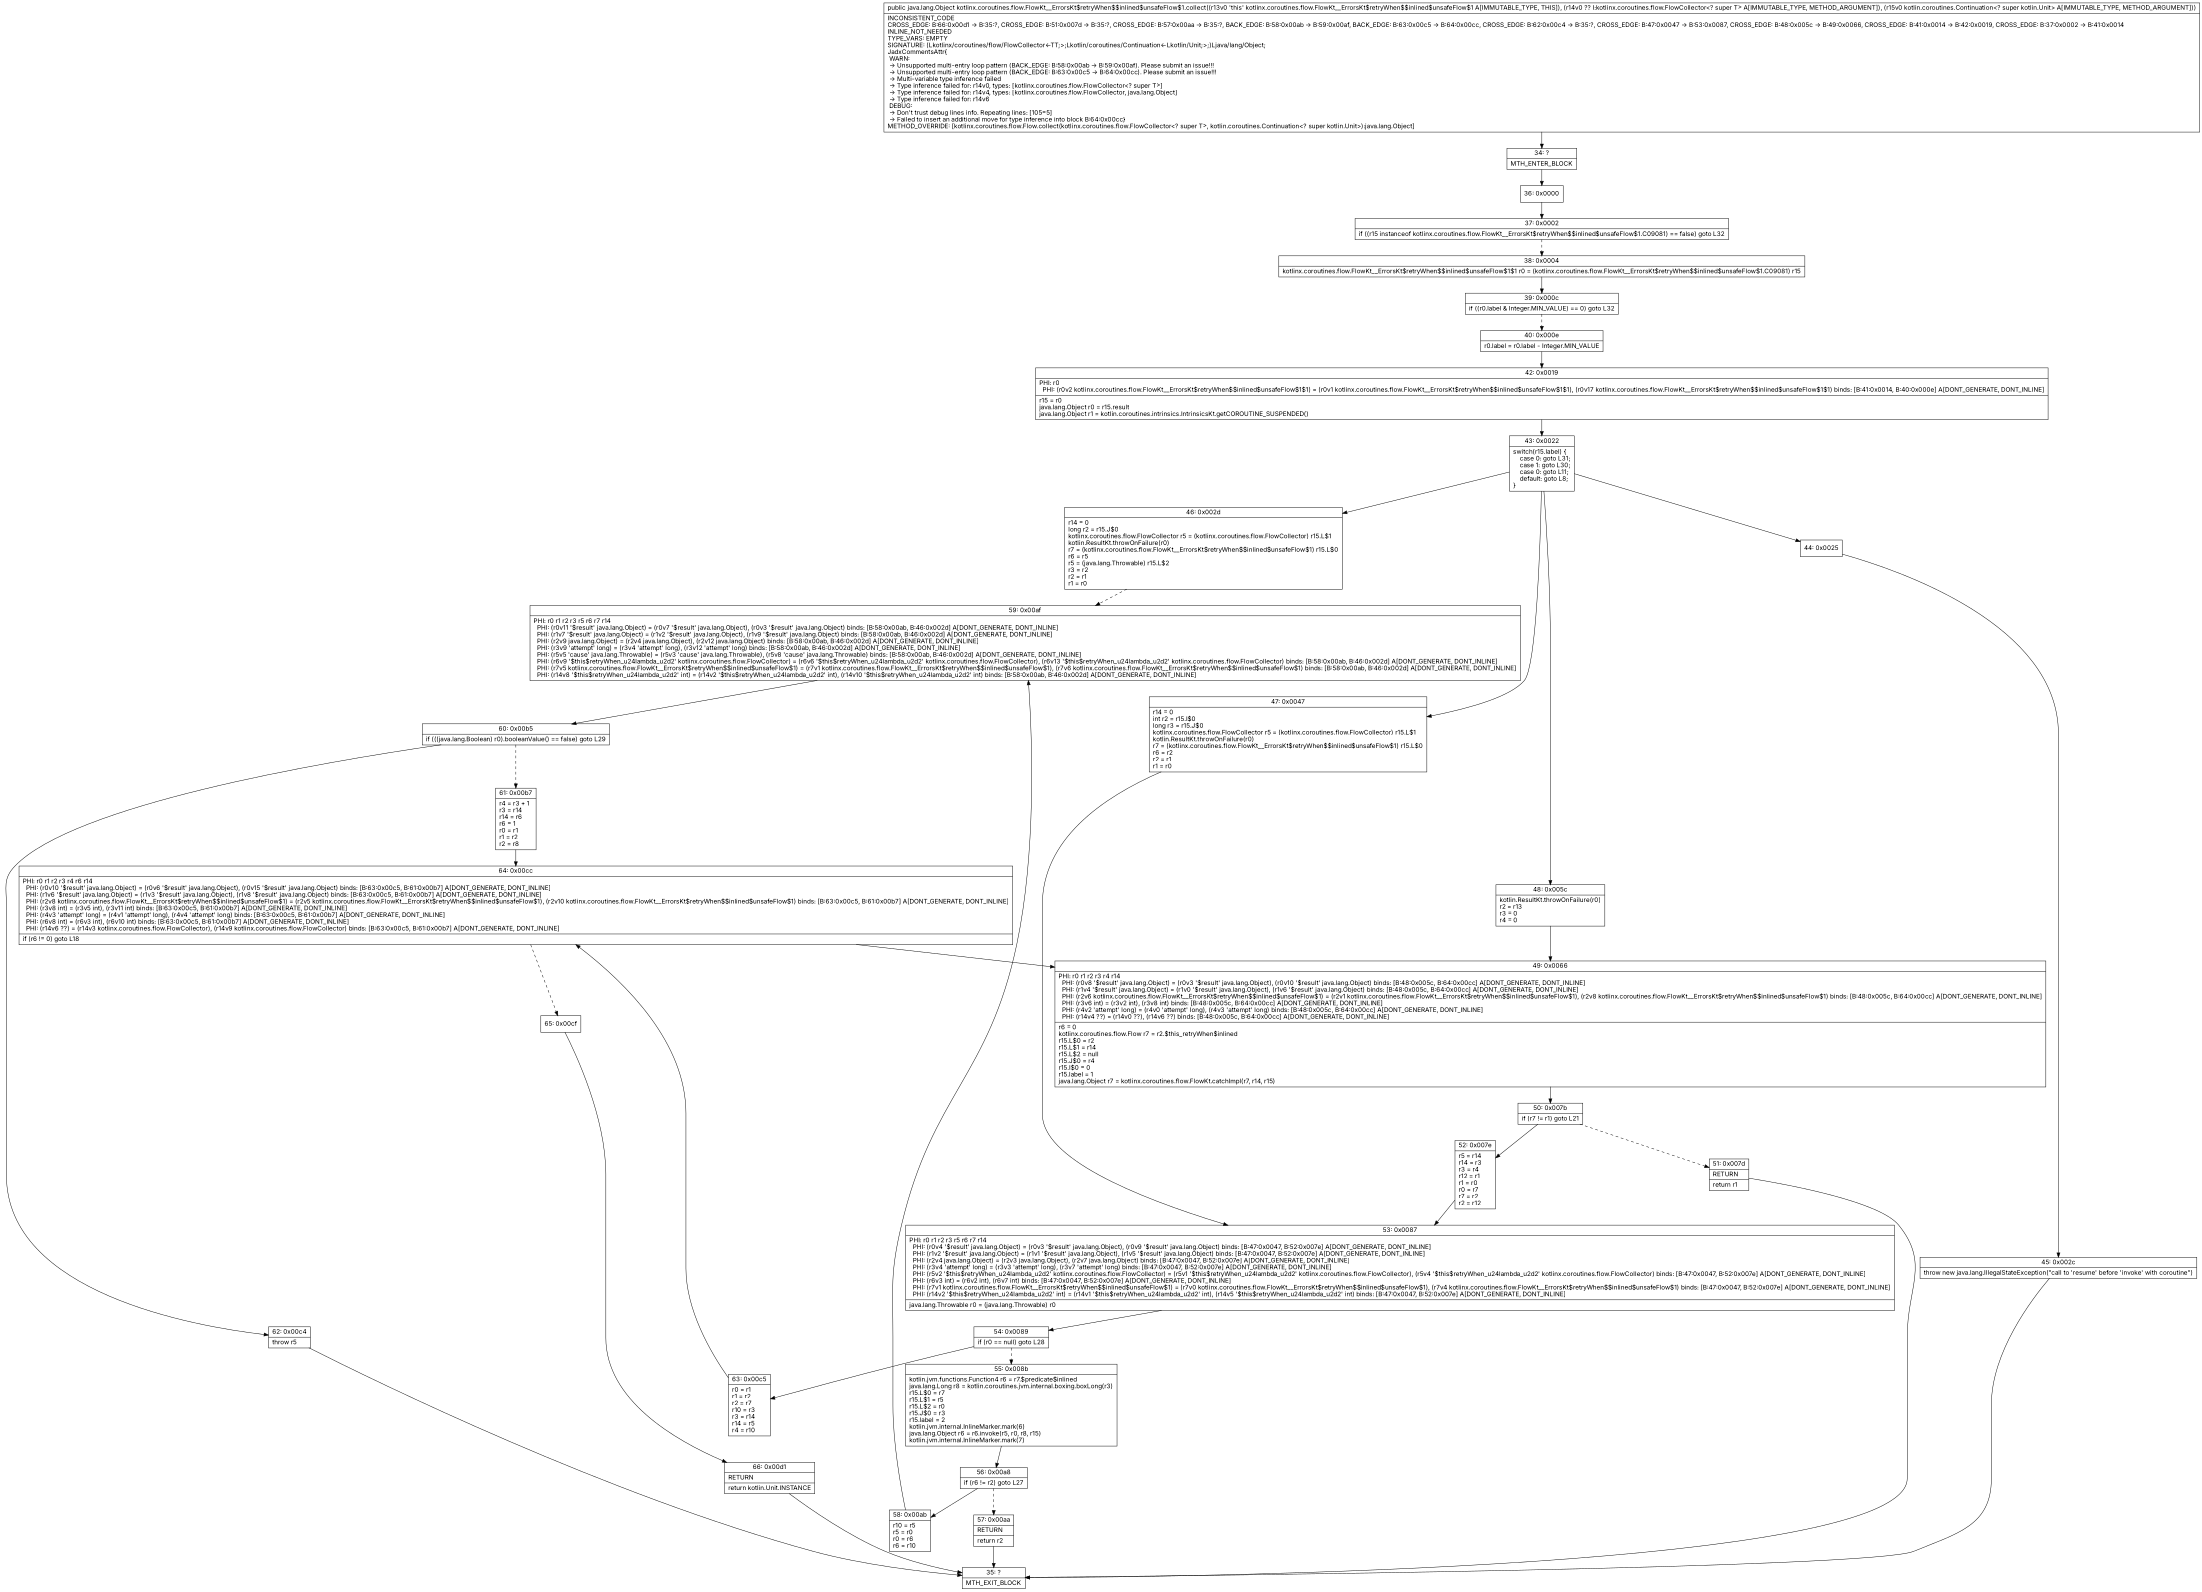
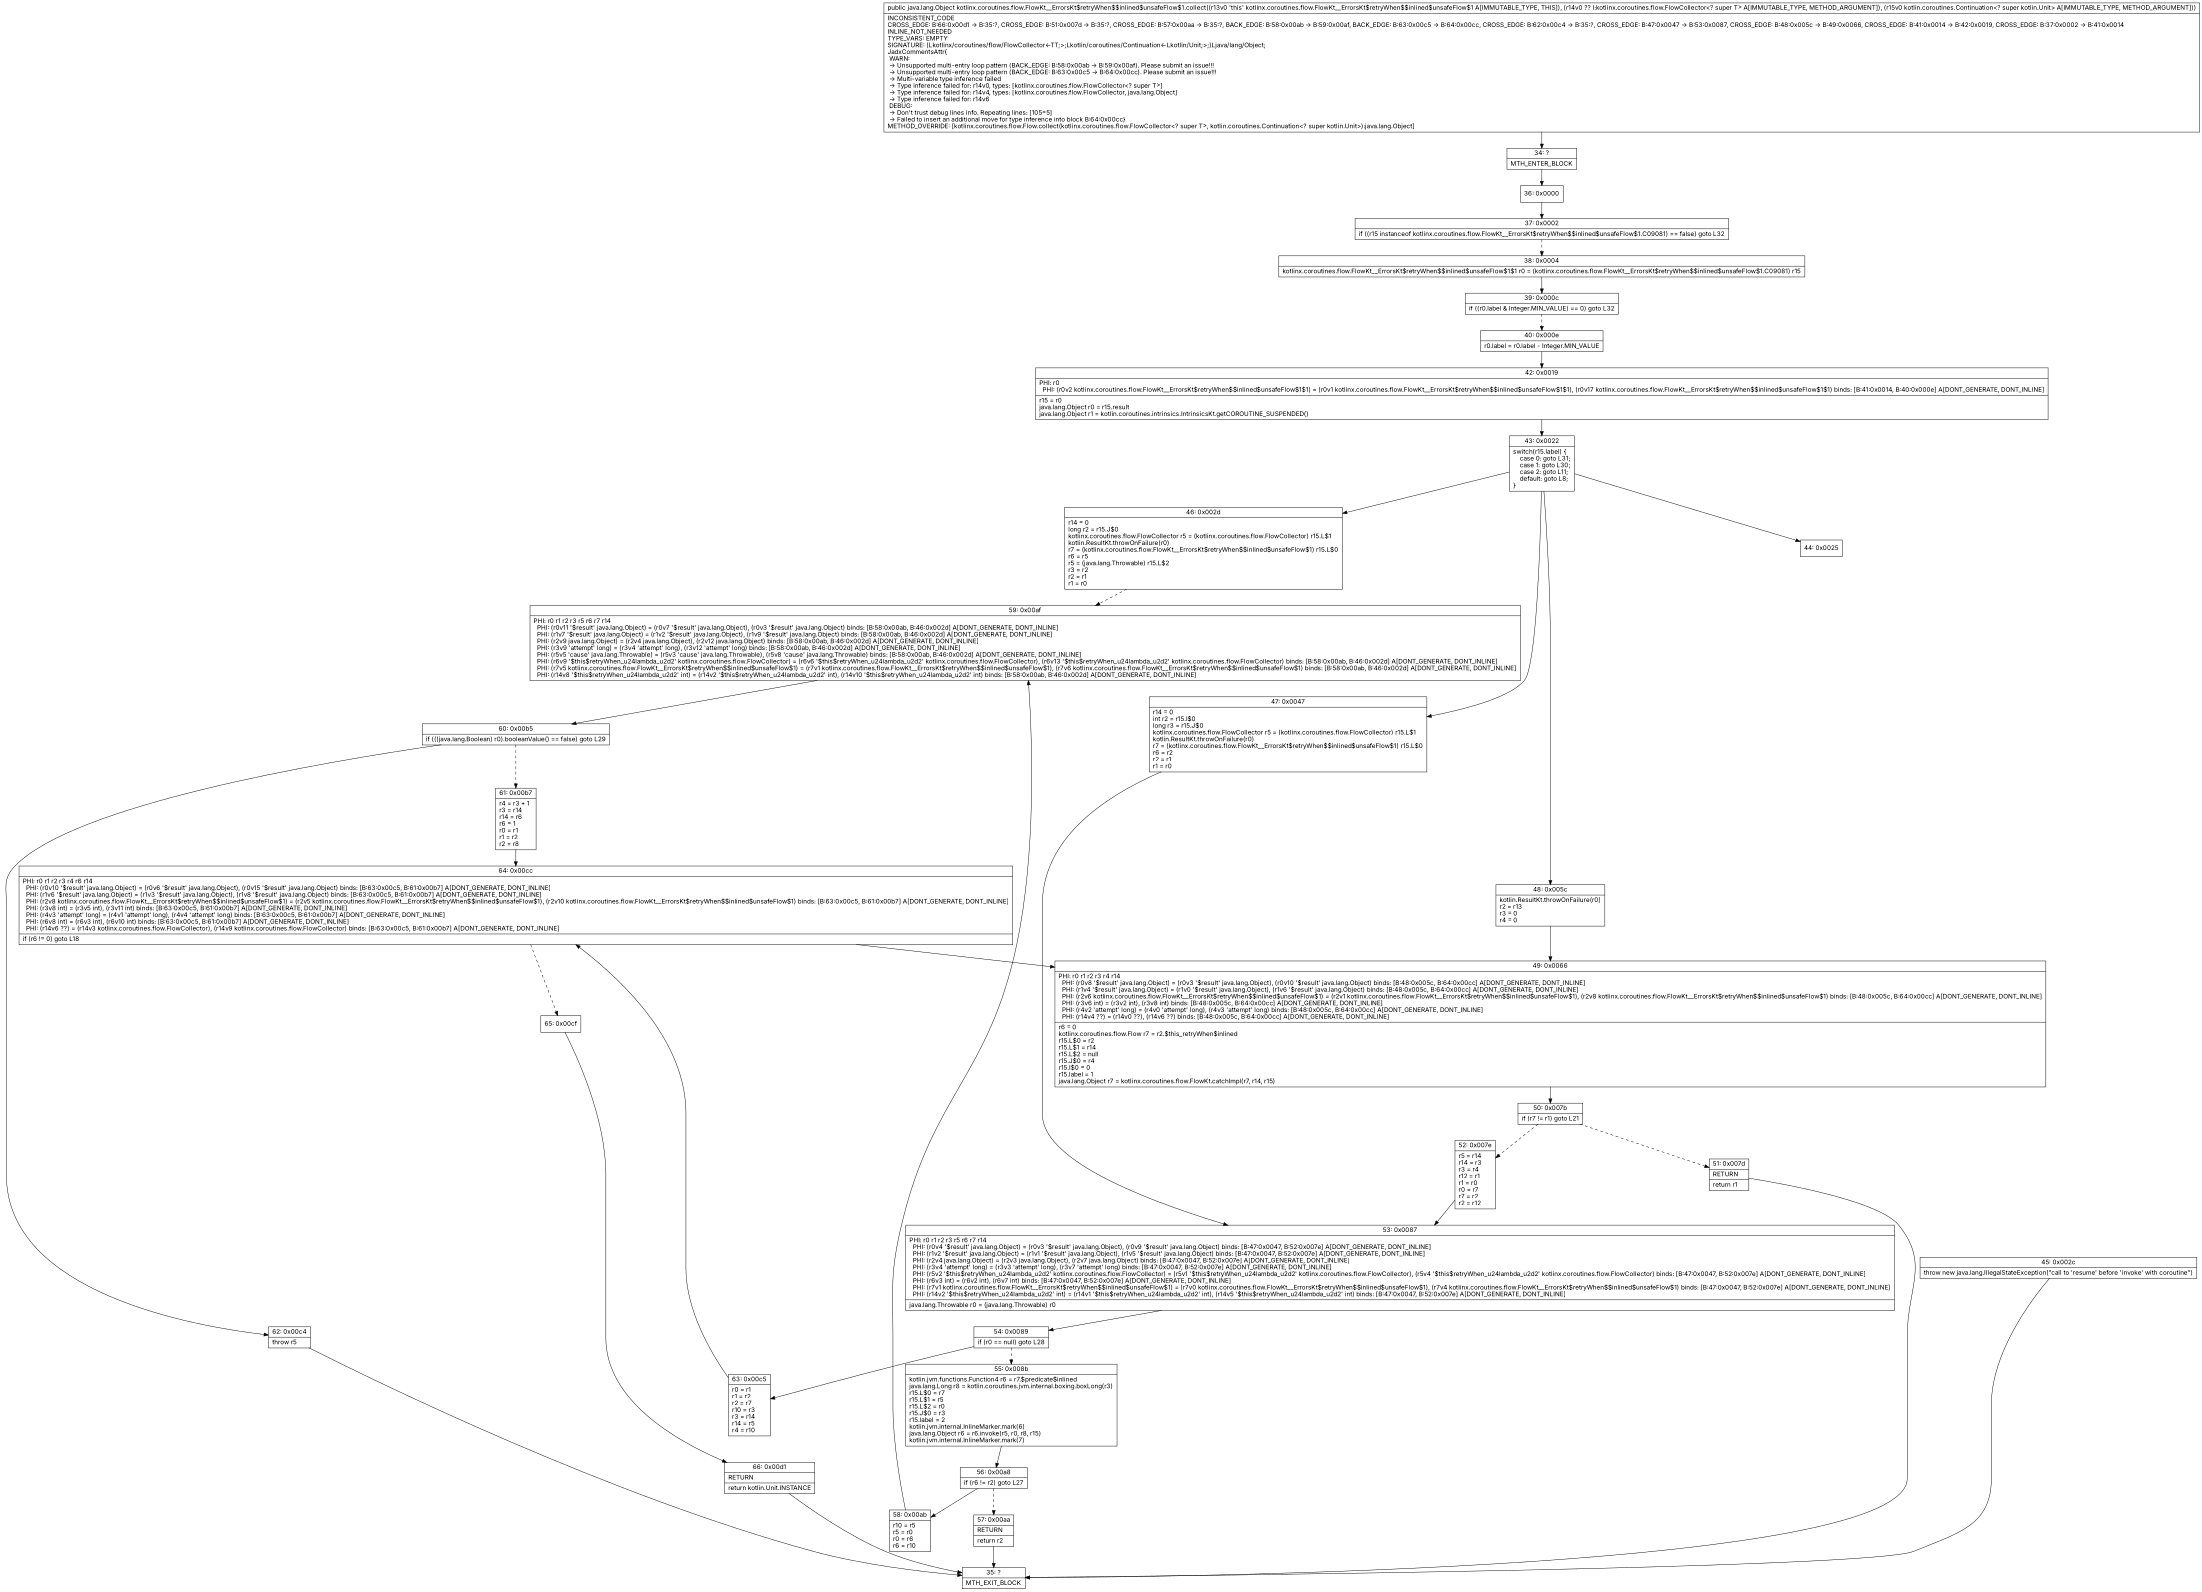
node "43: 0x0022": text "case 0: goto L11;" -> "case 2: goto L11;"
edge "44: 0x0025" -> "45: 0x002c": removed
edge "50: 0x007b" -> "52: 0x007e": style solid -> dashed
